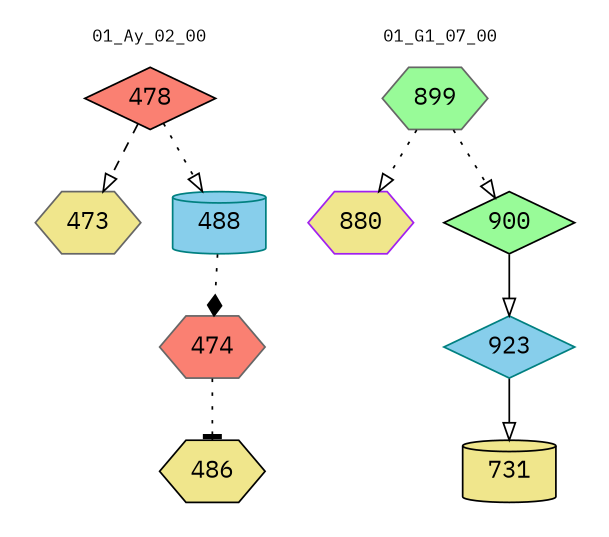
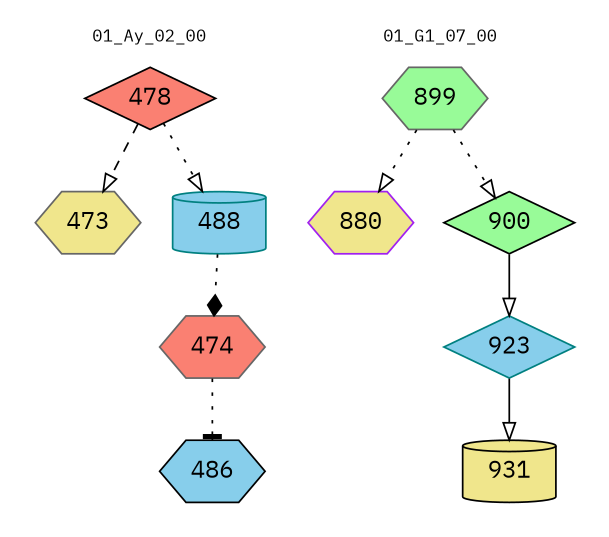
node "486": fillcolor khaki -> skyblue
node "731": label "731" -> "931"
